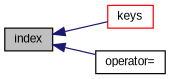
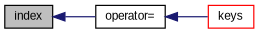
edge "keys" -> "index": now "keys" -> "operator="
